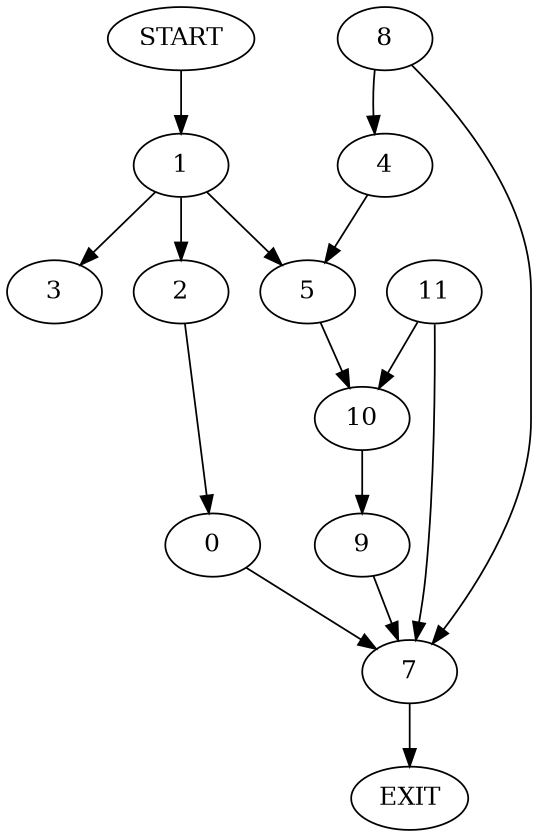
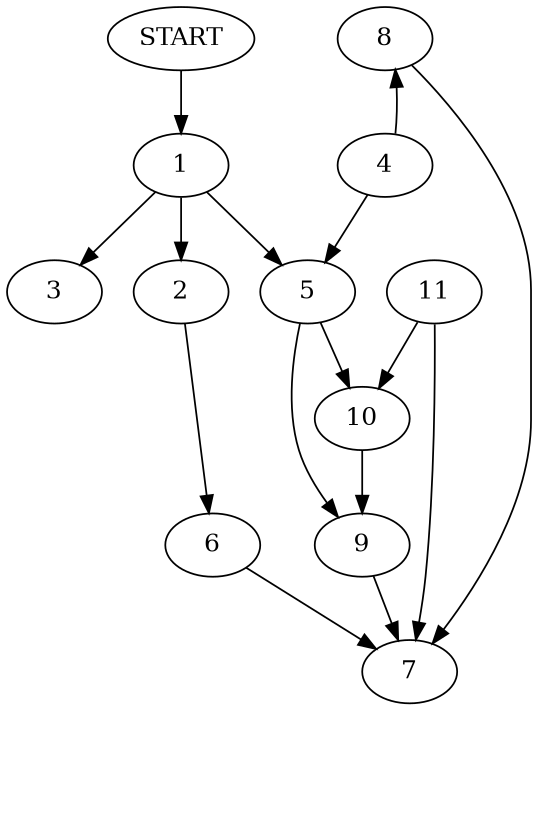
edge "8" -> "4": reversed
edge "5" -> "9": added
node "0": label "0" -> "6"
node "EXIT": removed
